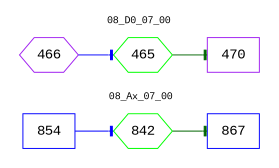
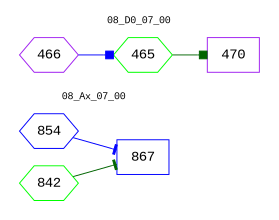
edge "466" -> "465": arrowhead tee -> box
edge "465" -> "470": arrowhead tee -> box
node "854": shape box -> hexagon
edge "854" -> "842": now "854" -> "867"
